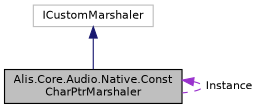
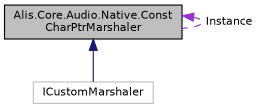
edge "Alis.Core.Audio.Native.Const CharPtrMarshaler" -> "ICustomMarshaler": reversed
